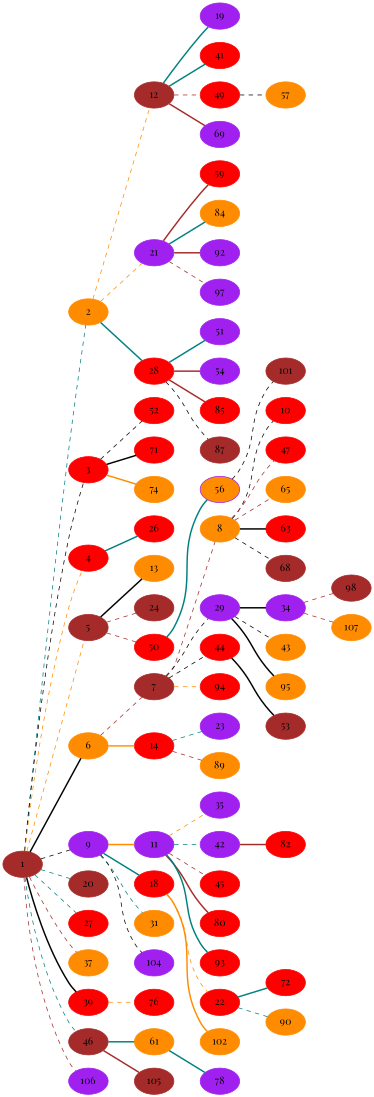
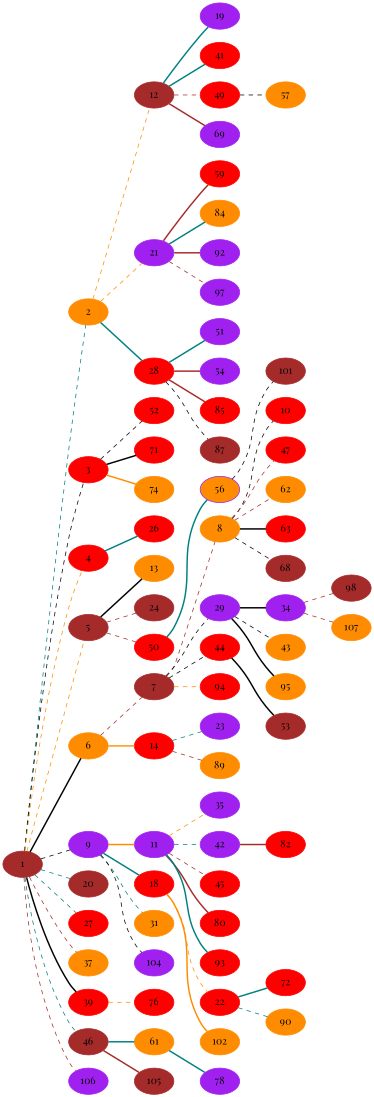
node "65": label "65" -> "62"
